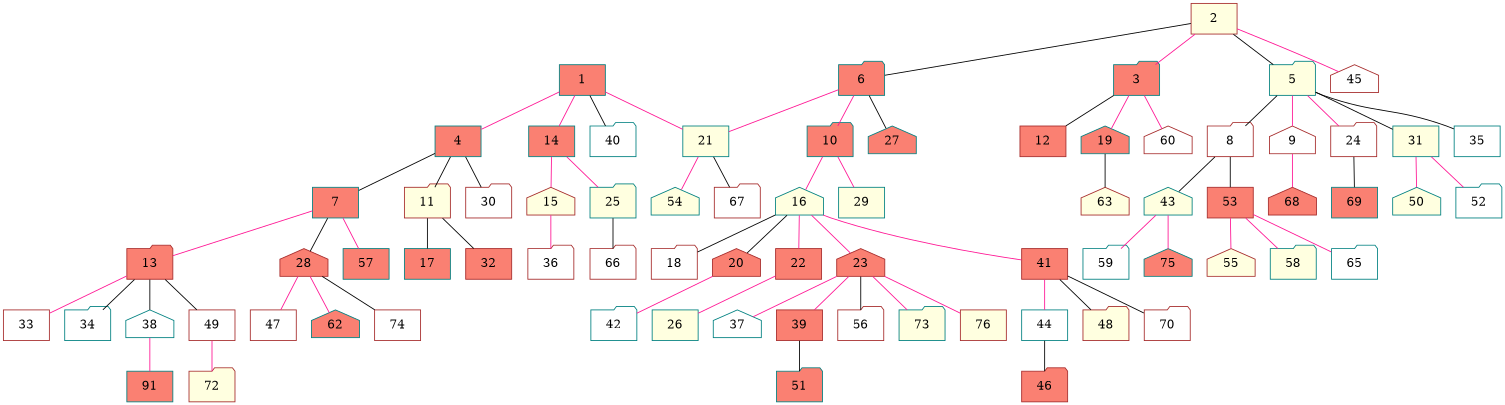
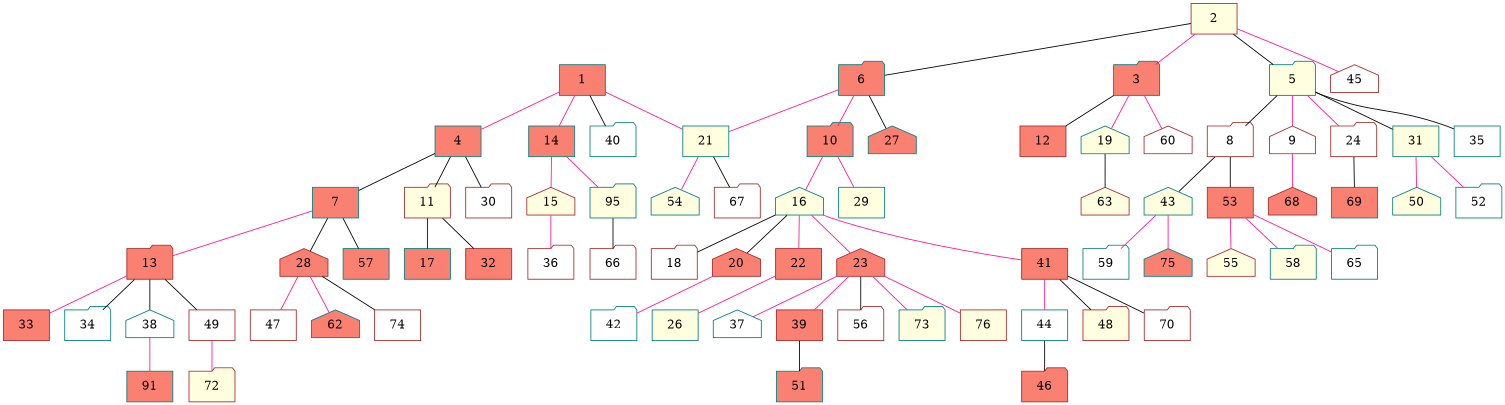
node "19": fillcolor salmon -> lightyellow
node "25": label "25" -> "95"
edge "7" -- "57": color deeppink -> black
node "33": fillcolor white -> salmon
